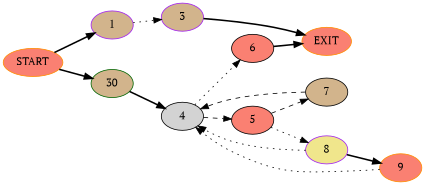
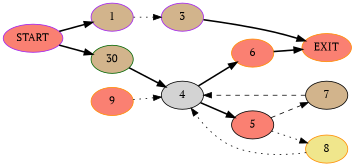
node "6": color black -> darkorange
node "START": color darkorange -> purple
edge "4" -> "6": style dotted -> bold
edge "4" -> "5": style dashed -> bold
node "8": color purple -> darkorange
edge "8" -> "9": removed
